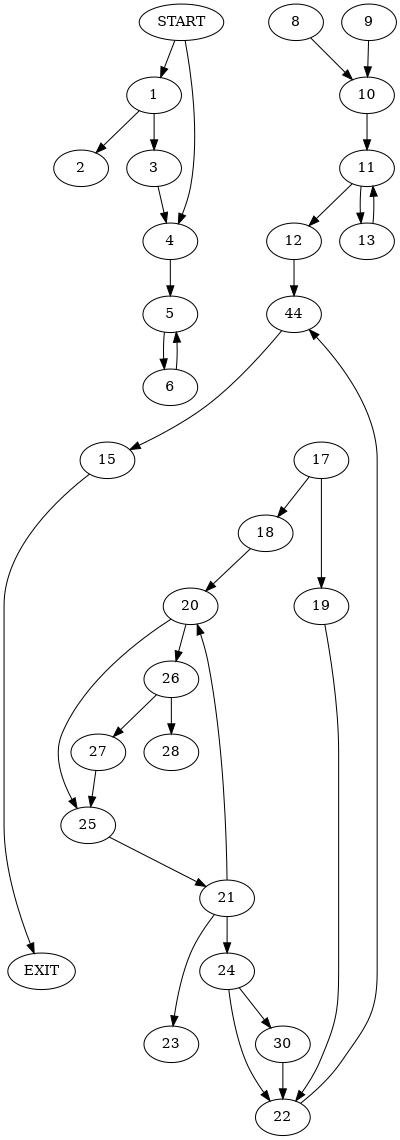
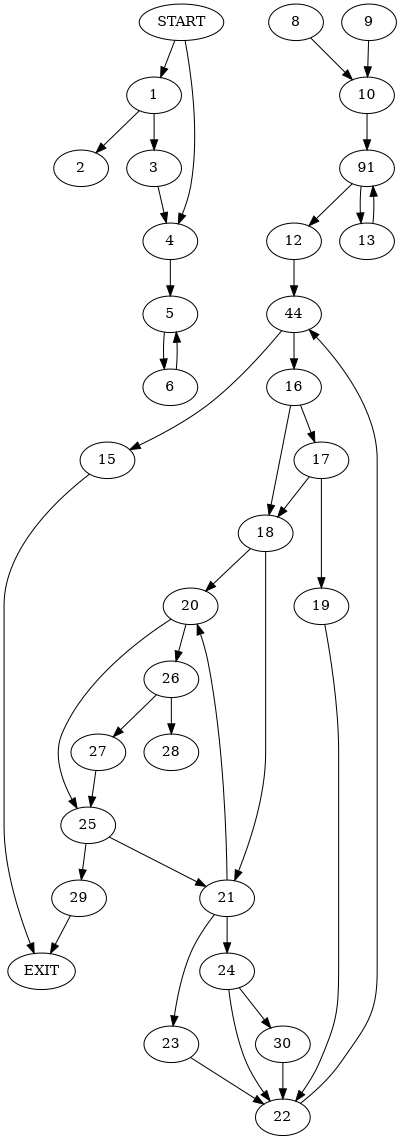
node "11": label "11" -> "91"
node "16": added
edge "18" -> "21": added
node "29": added
edge "23" -> "22": added
